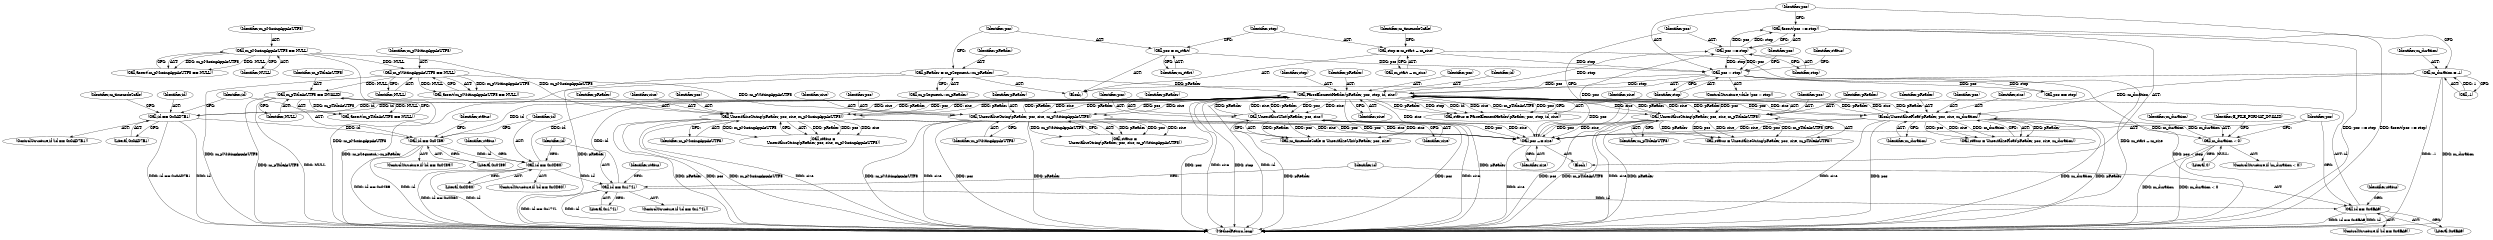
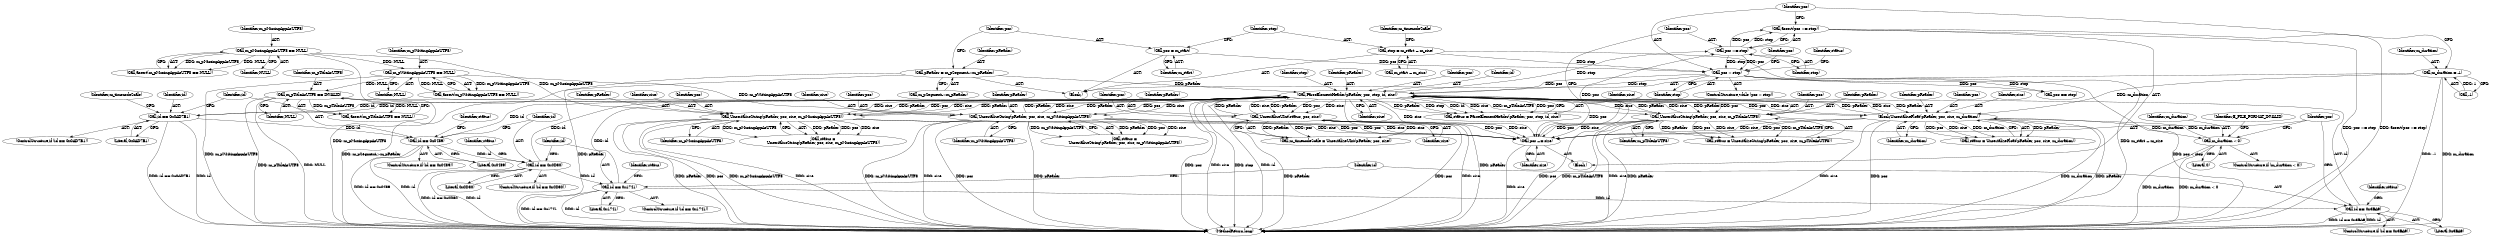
node "(Call,UnserializeUInt(pReader, pos, size))": label "(Call,UnserializeUInt(pReader, pos, size))" -> "(Call,UnserializeUInt(status, pos, size))"
edge "(Literal,0)" -> "(Call,m_duration < 0)": label "NULL: " -> "AST: "
